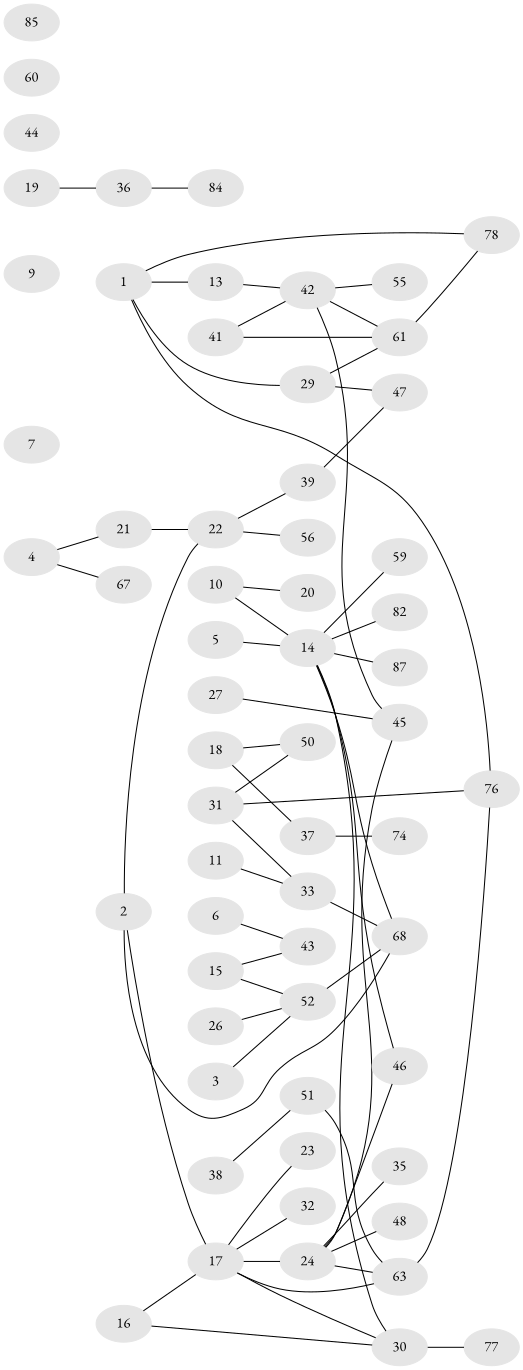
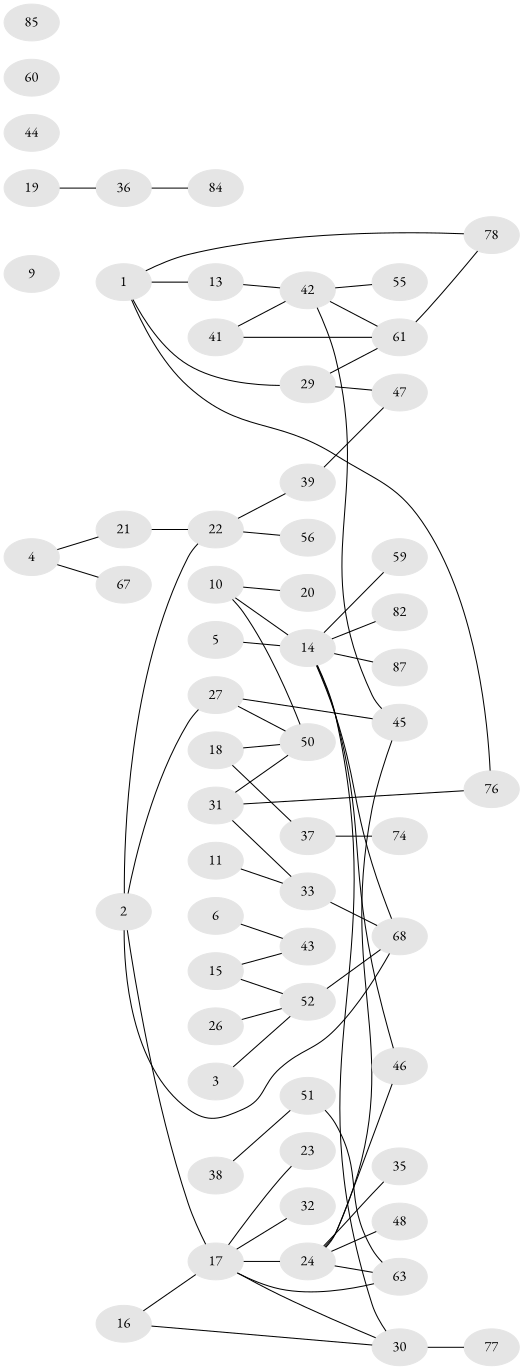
node "7": removed
edge "10" -- "50": added
edge "27" -- "50": added
edge "27" -- "2": added
edge "76" -- "63": removed
